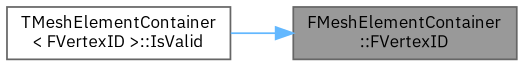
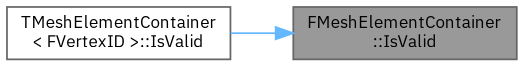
node "FMeshElementContainer ::FVertexID": label "FMeshElementContainer ::FVertexID" -> "FMeshElementContainer ::IsValid"
